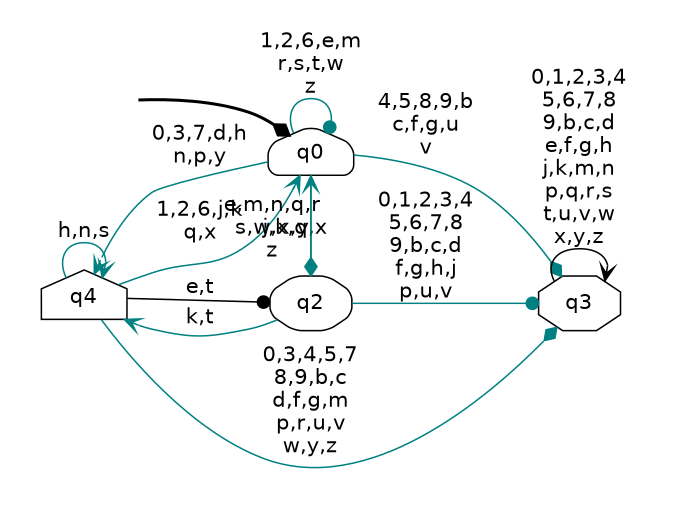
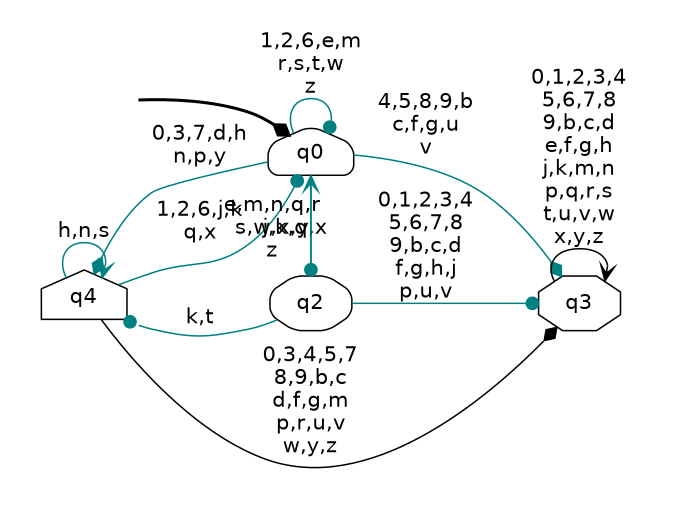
edge "q0" -> "q4": arrowhead vee -> diamond
edge "q0" -> "q2": arrowhead diamond -> dot
edge "q4" -> "q0": arrowhead vee -> dot
edge "q4" -> "q2": removed, label "e,t"
edge "q2" -> "q4": arrowhead vee -> dot
edge "q4" -> "q3": color teal -> black
